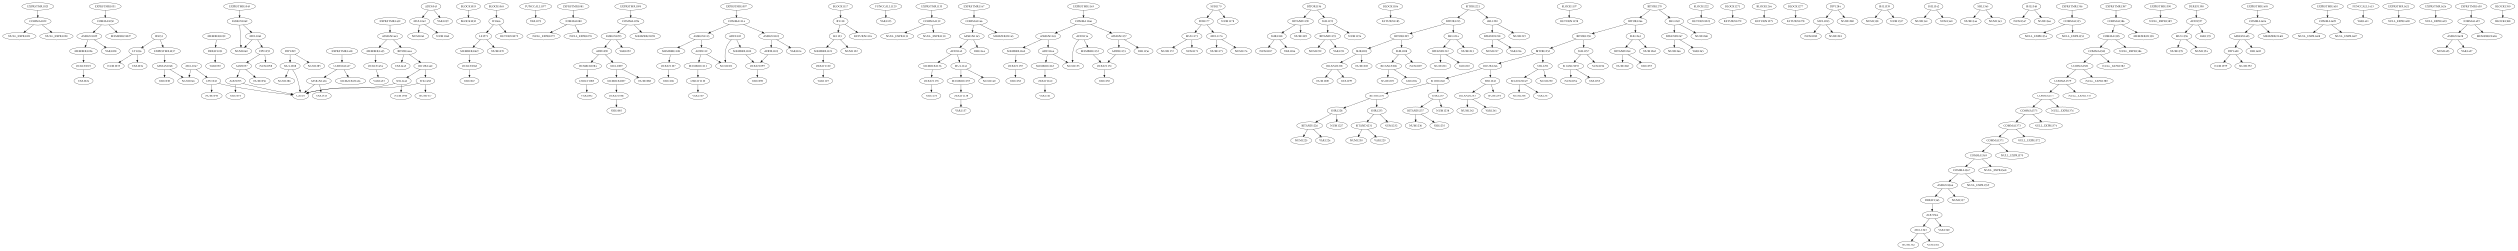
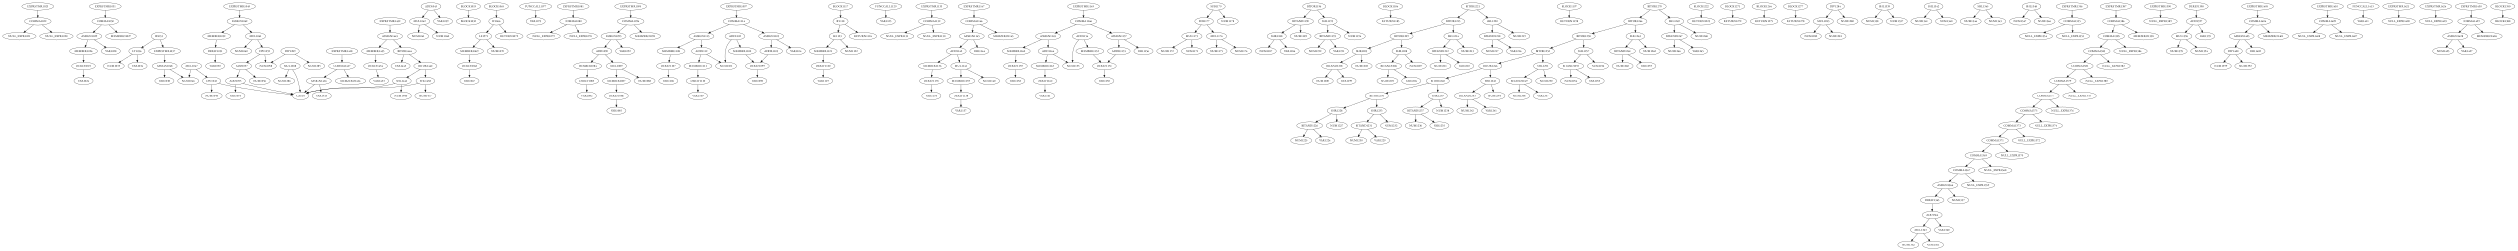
edge "ASSIGN1062" -> "NUM1060": now "ASSIGN1062" -> "MEMBER1052"
edge "DIV1289" -> "MUL1288": now "DIV1289" -> "NUM1058"
